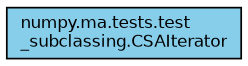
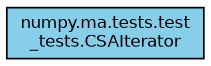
node "numpy.ma.tests.test _subclassing.CSAIterator": label "numpy.ma.tests.test _subclassing.CSAIterator" -> "numpy.ma.tests.test _tests.CSAIterator"
